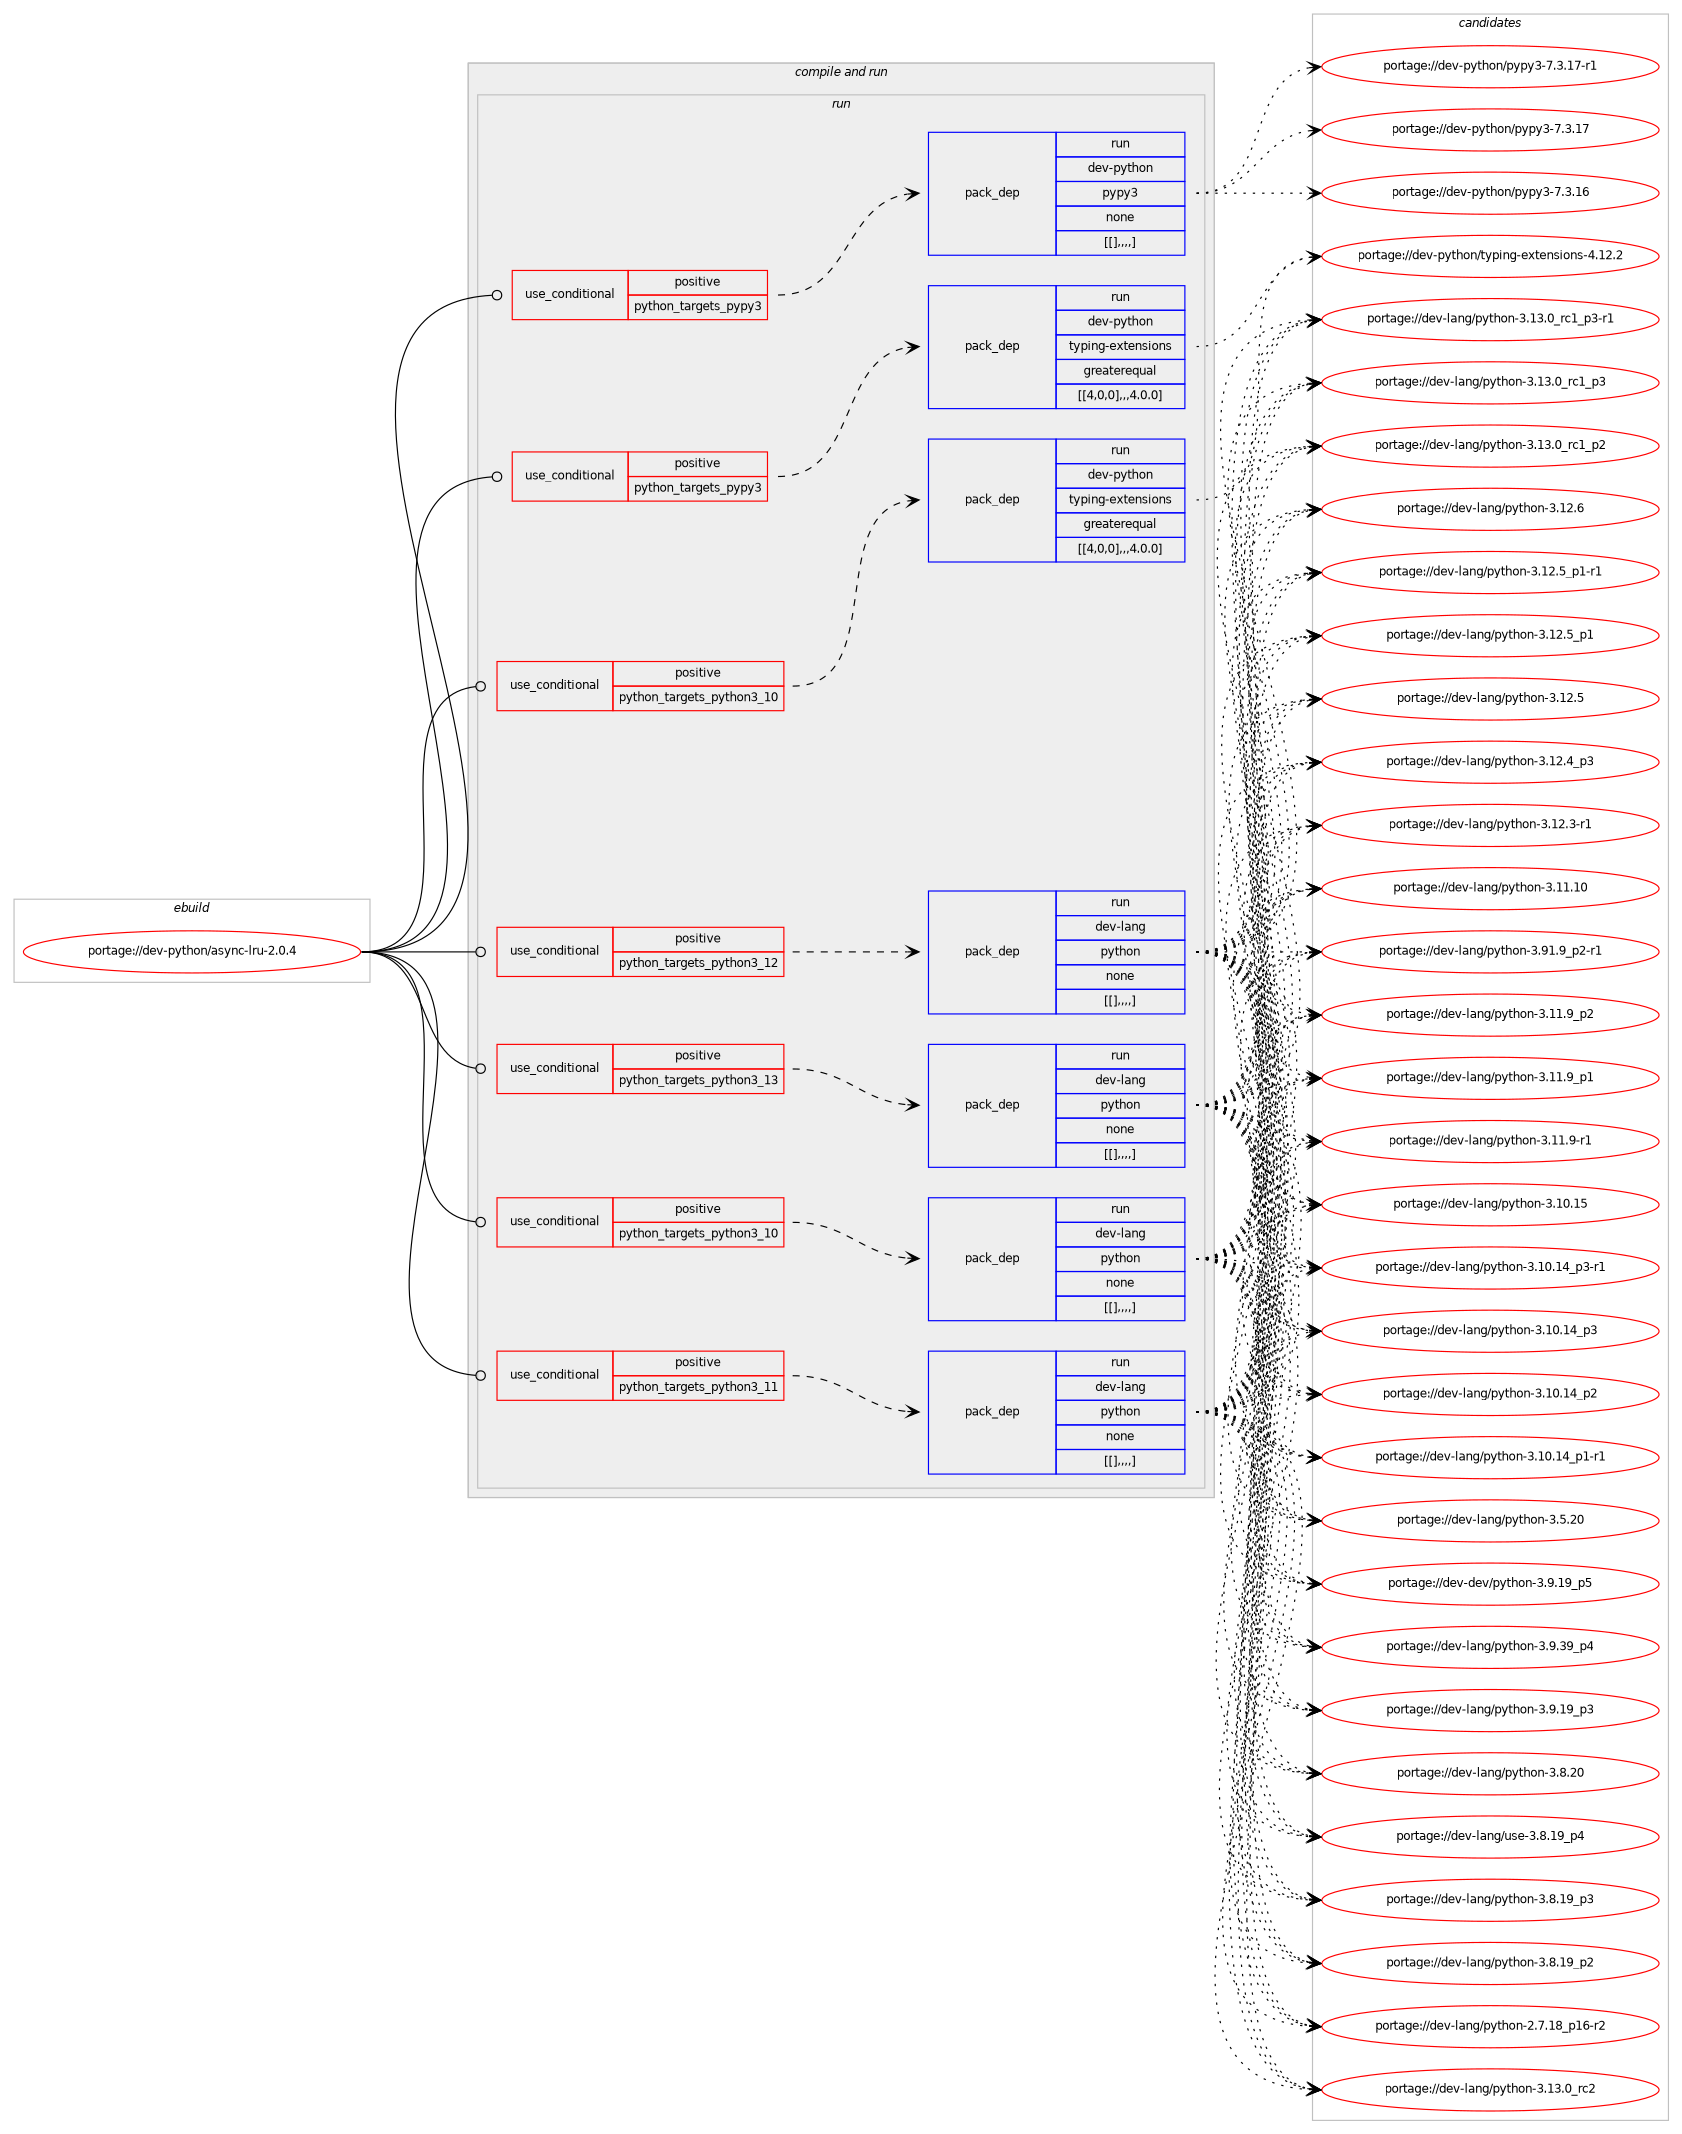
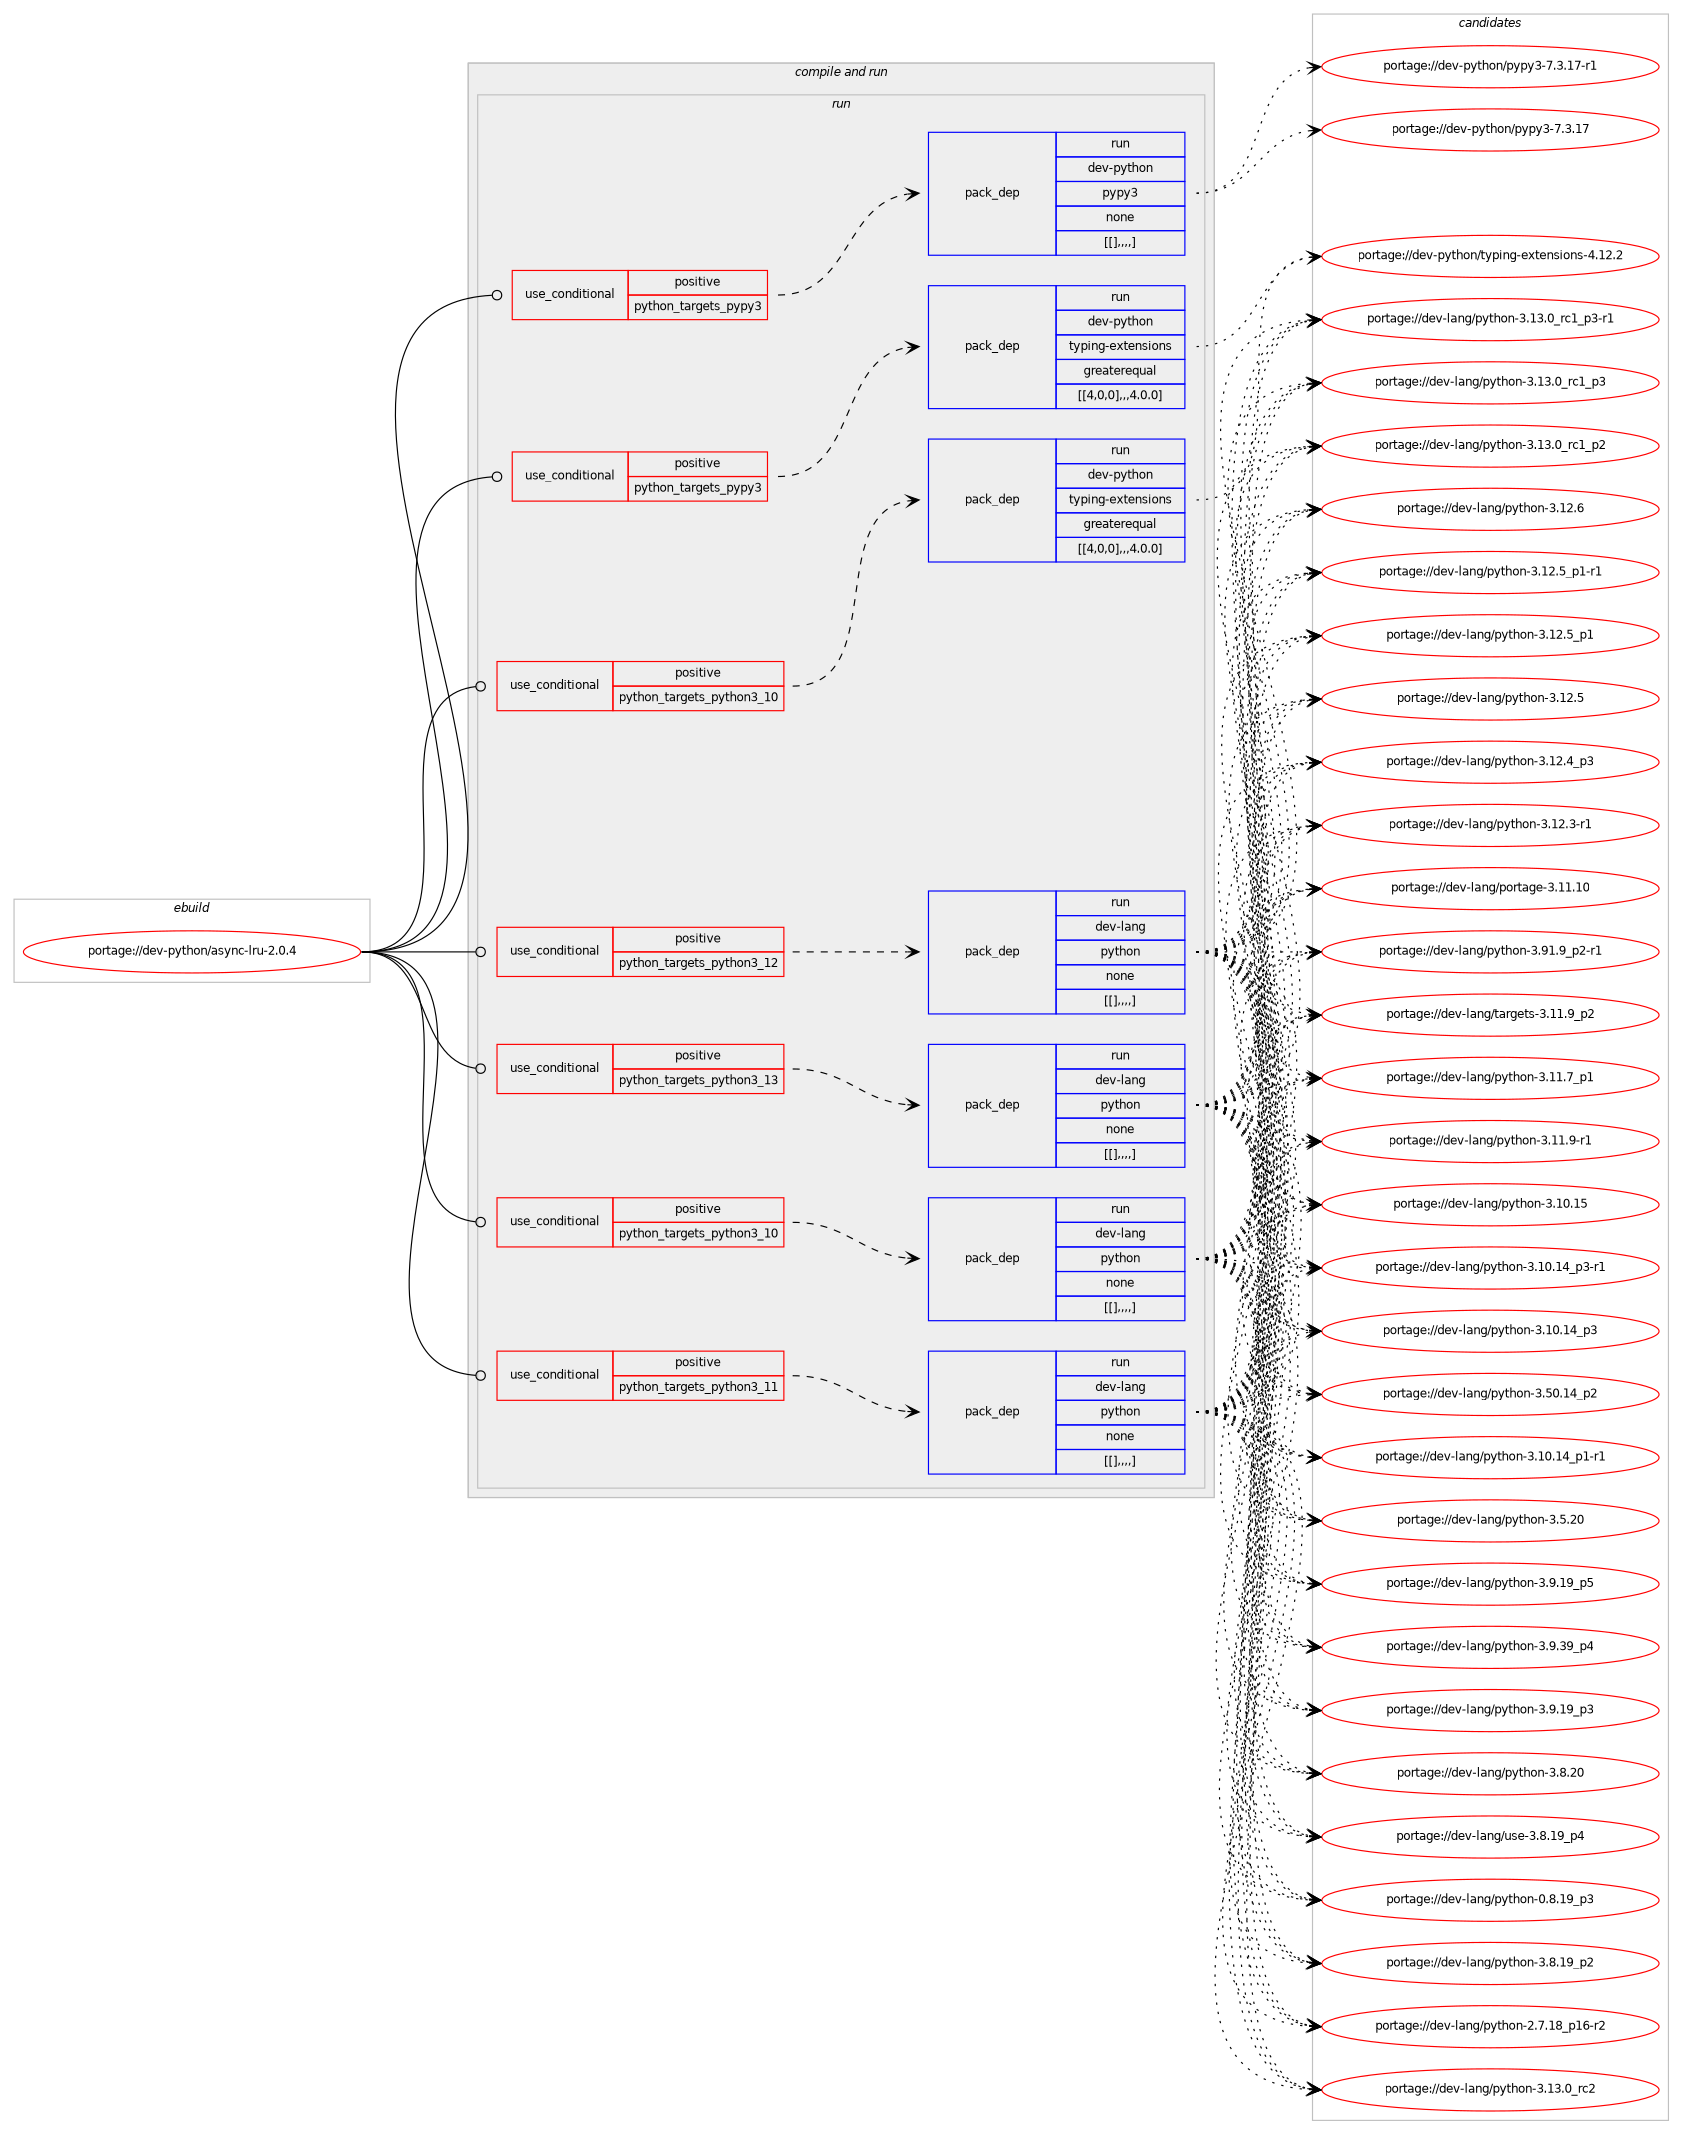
node "portage://dev-python/pypy3-7.3.16": removed
node "portage://dev-lang/python-3.11.10": label "portage://dev-lang/python-3.11.10" -> "portage://dev-lang/portage-3.11.10"
node "portage://dev-lang/python-3.11.9_p2": label "portage://dev-lang/python-3.11.9_p2" -> "portage://dev-lang/targets-3.11.9_p2"
node "portage://dev-lang/python-3.11.9_p1": label "portage://dev-lang/python-3.11.9_p1" -> "portage://dev-lang/python-3.11.7_p1"
node "portage://dev-lang/python-3.10.14_p2": label "portage://dev-lang/python-3.10.14_p2" -> "portage://dev-lang/python-3.50.14_p2"
node "portage://dev-dev/python-3.9.19_p5": label "portage://dev-dev/python-3.9.19_p5" -> "portage://dev-lang/python-3.9.19_p5"
node "portage://dev-lang/python-3.8.19_p3": label "portage://dev-lang/python-3.8.19_p3" -> "portage://dev-lang/python-0.8.19_p3"
